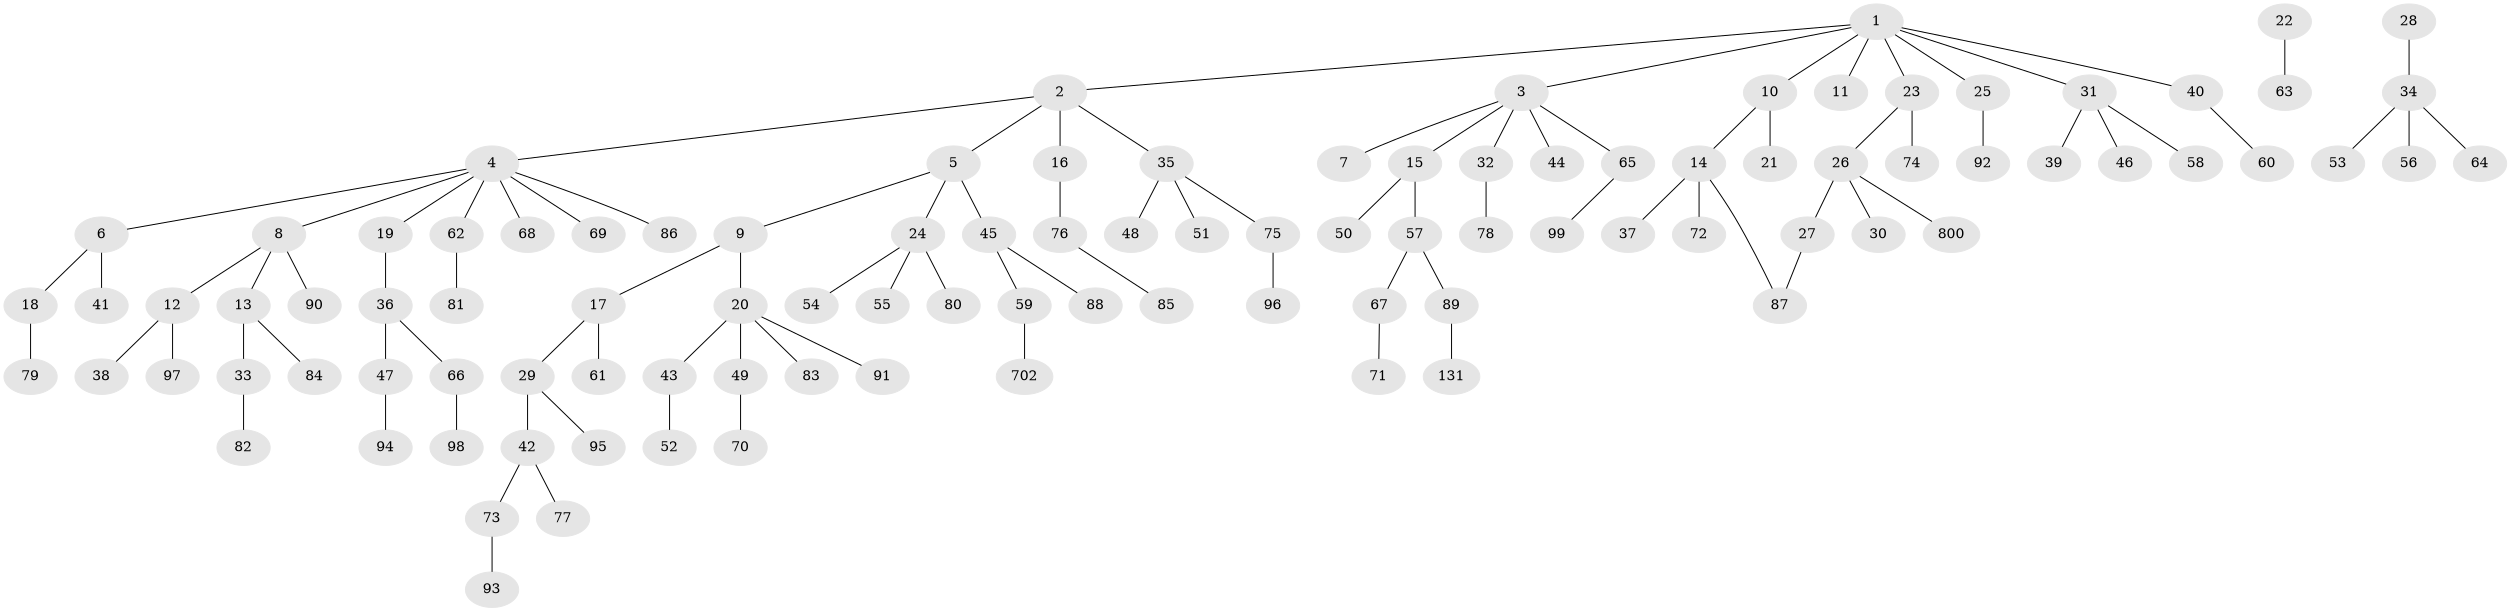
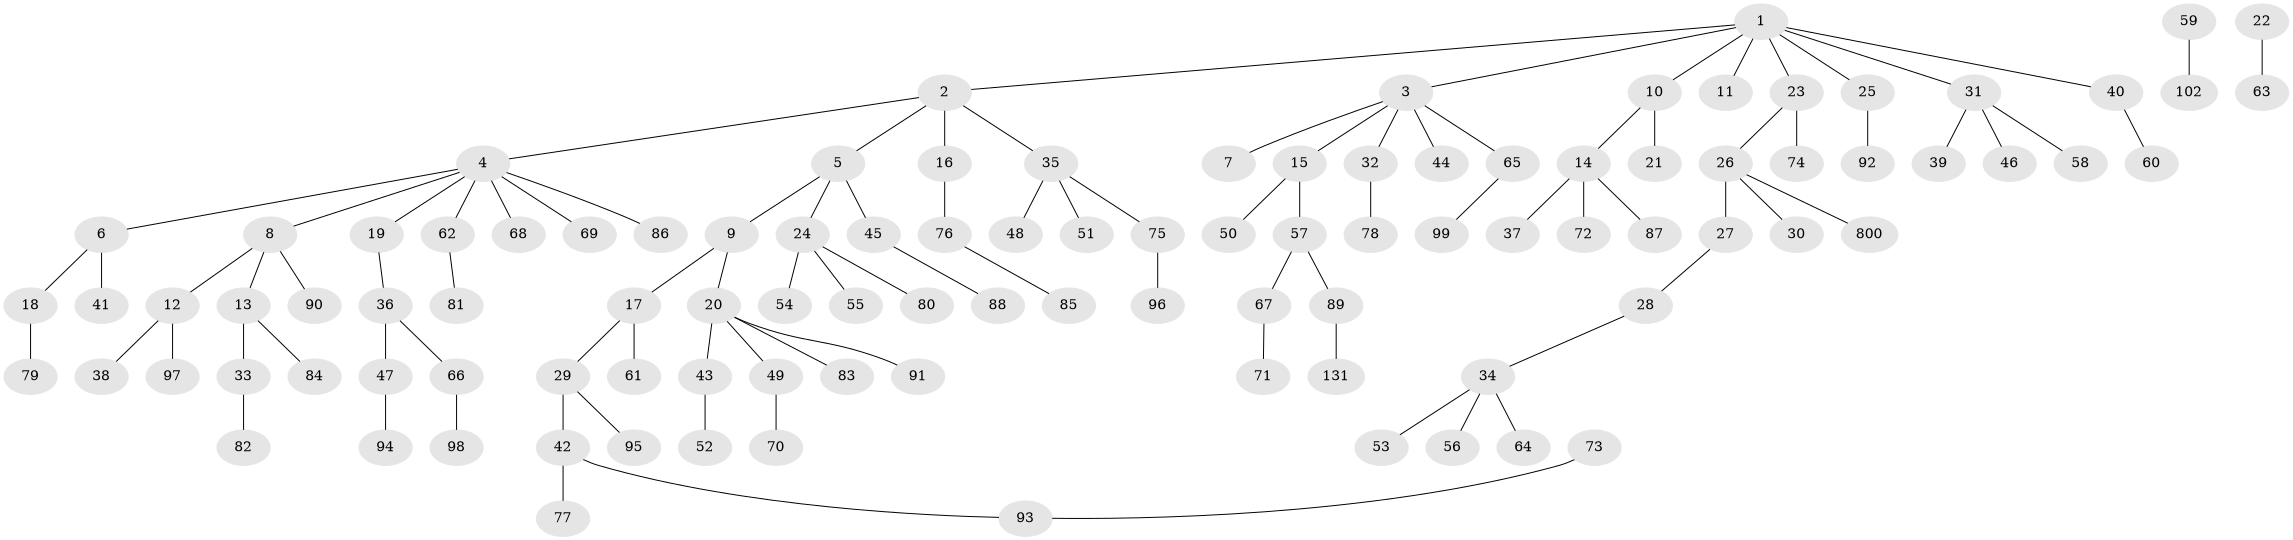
edge "45" -- "59": removed
edge "27" -- "87": now "27" -- "28"
node "702": label "702" -> "102"
edge "42" -- "73": now "42" -- "93"
